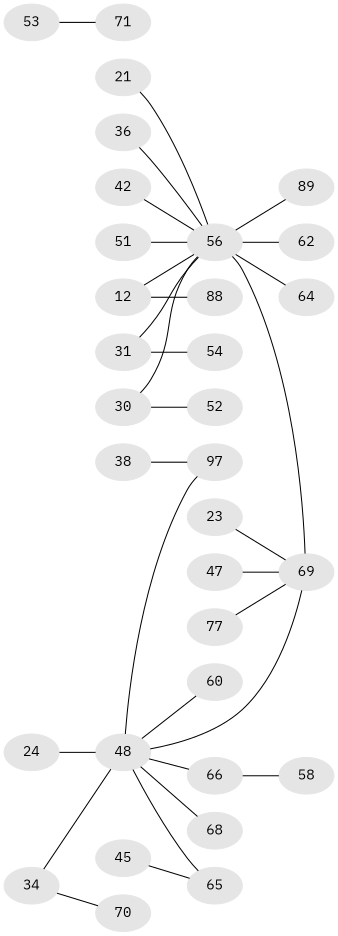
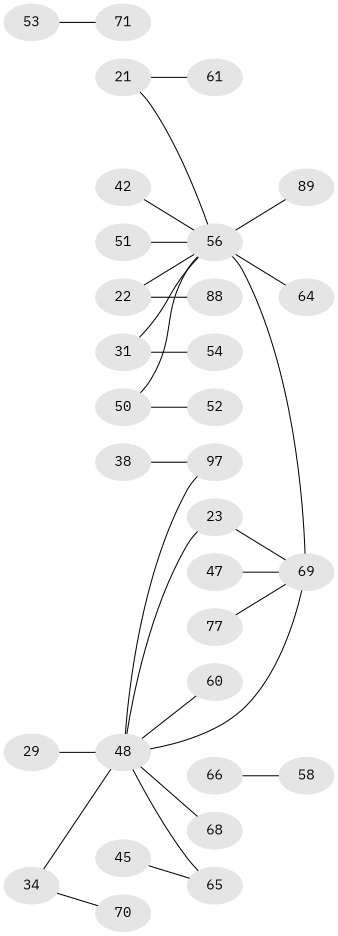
node "61": added
node "36": removed
node "62": removed
node "12": label "12" -> "22"
node "30": label "30" -> "50"
node "24": label "24" -> "29"
edge "48" -- "66": now "48" -- "23"
